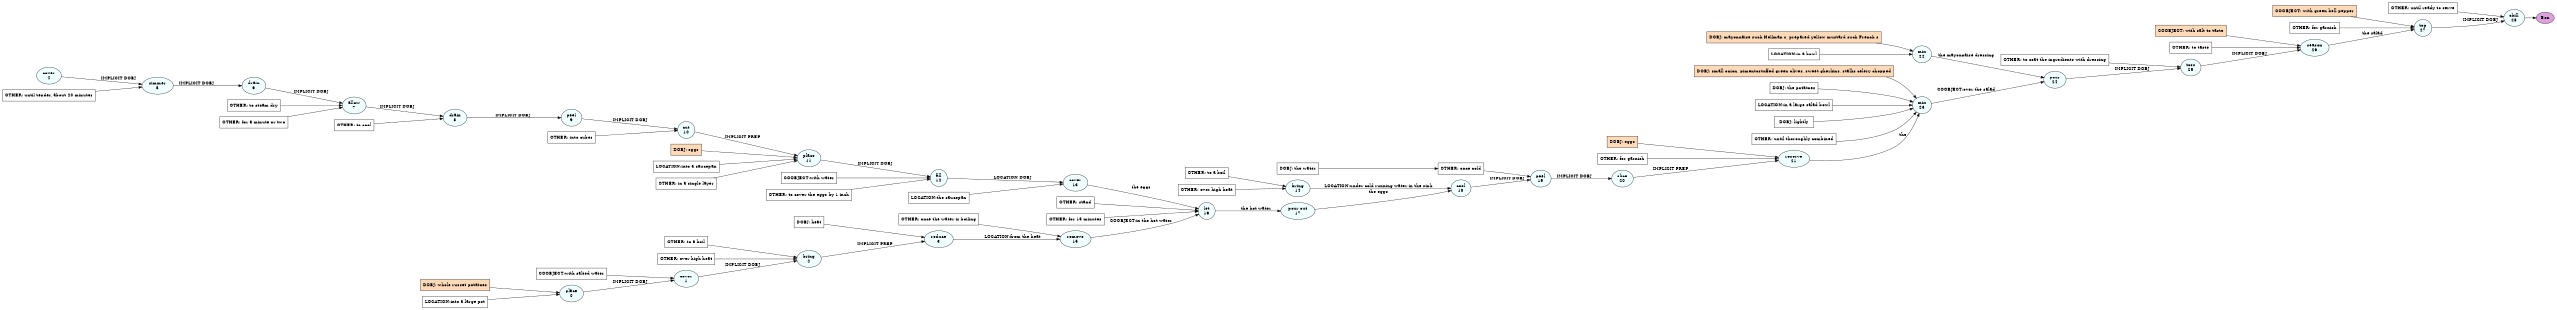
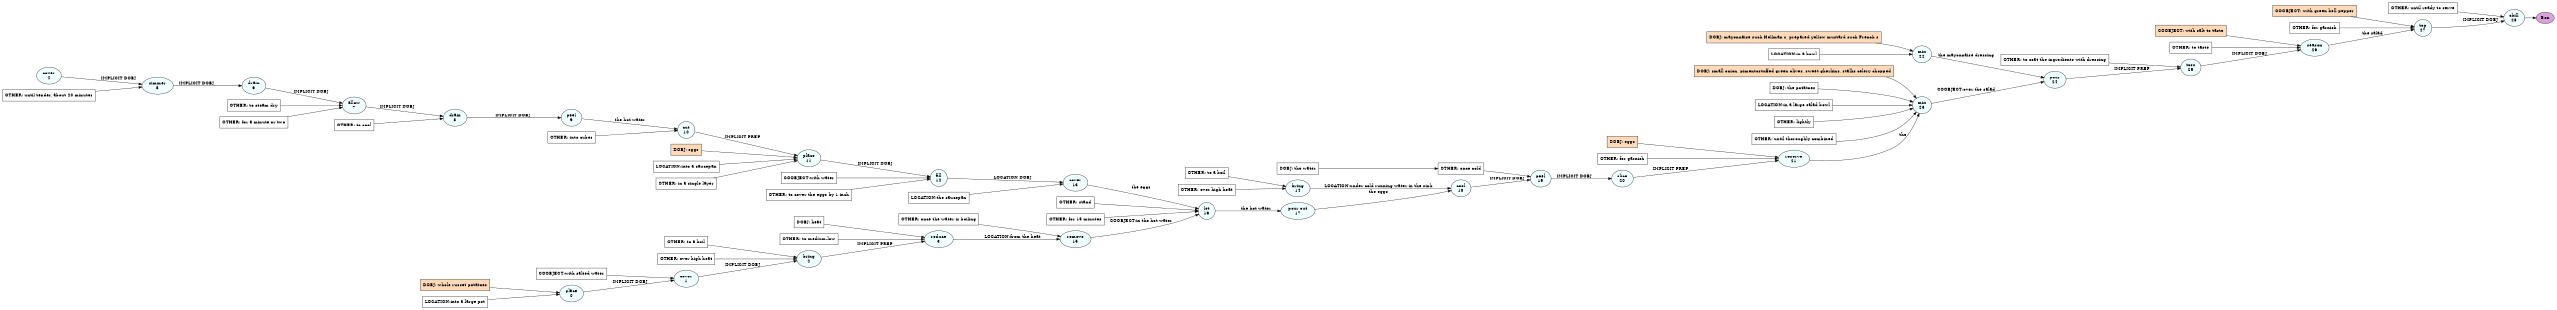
edge "pour 24" -> "toss 25": label "IMPLICIT DOBJ" -> "IMPLICIT PREP"
edge "peel 9" -> "cut 10": label "IMPLICIT DOBJ" -> "the hot water"
node "DOBJ: lightly": label "DOBJ: lightly" -> "OTHER: lightly"
node "OTHER: to medium-low": added
